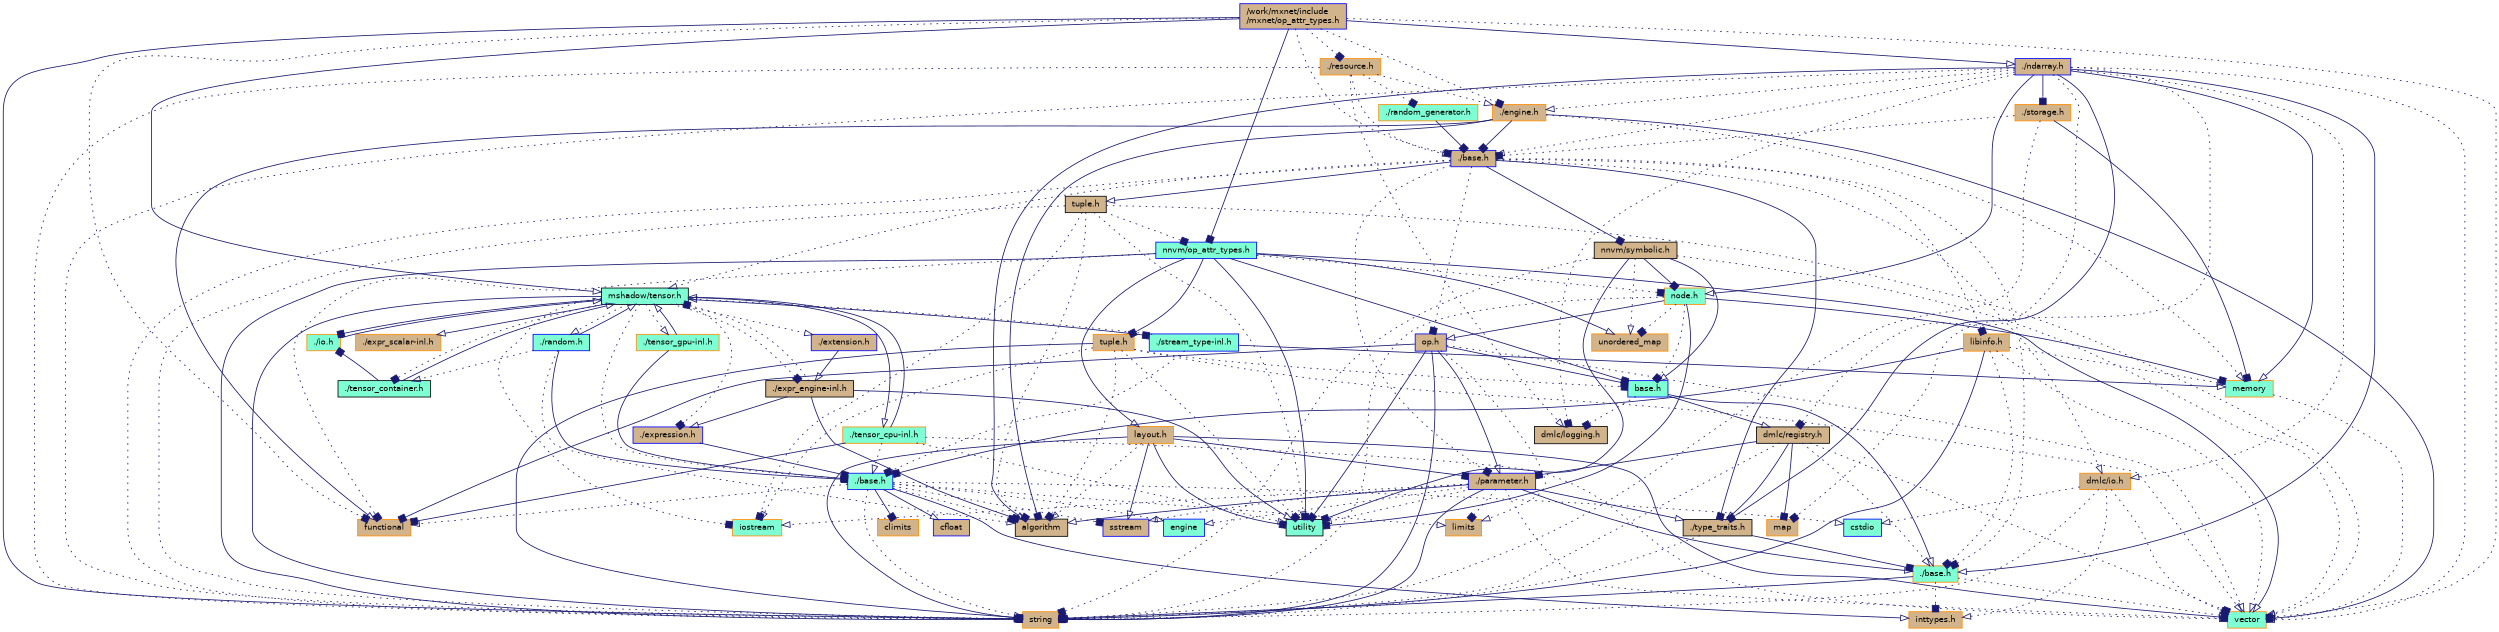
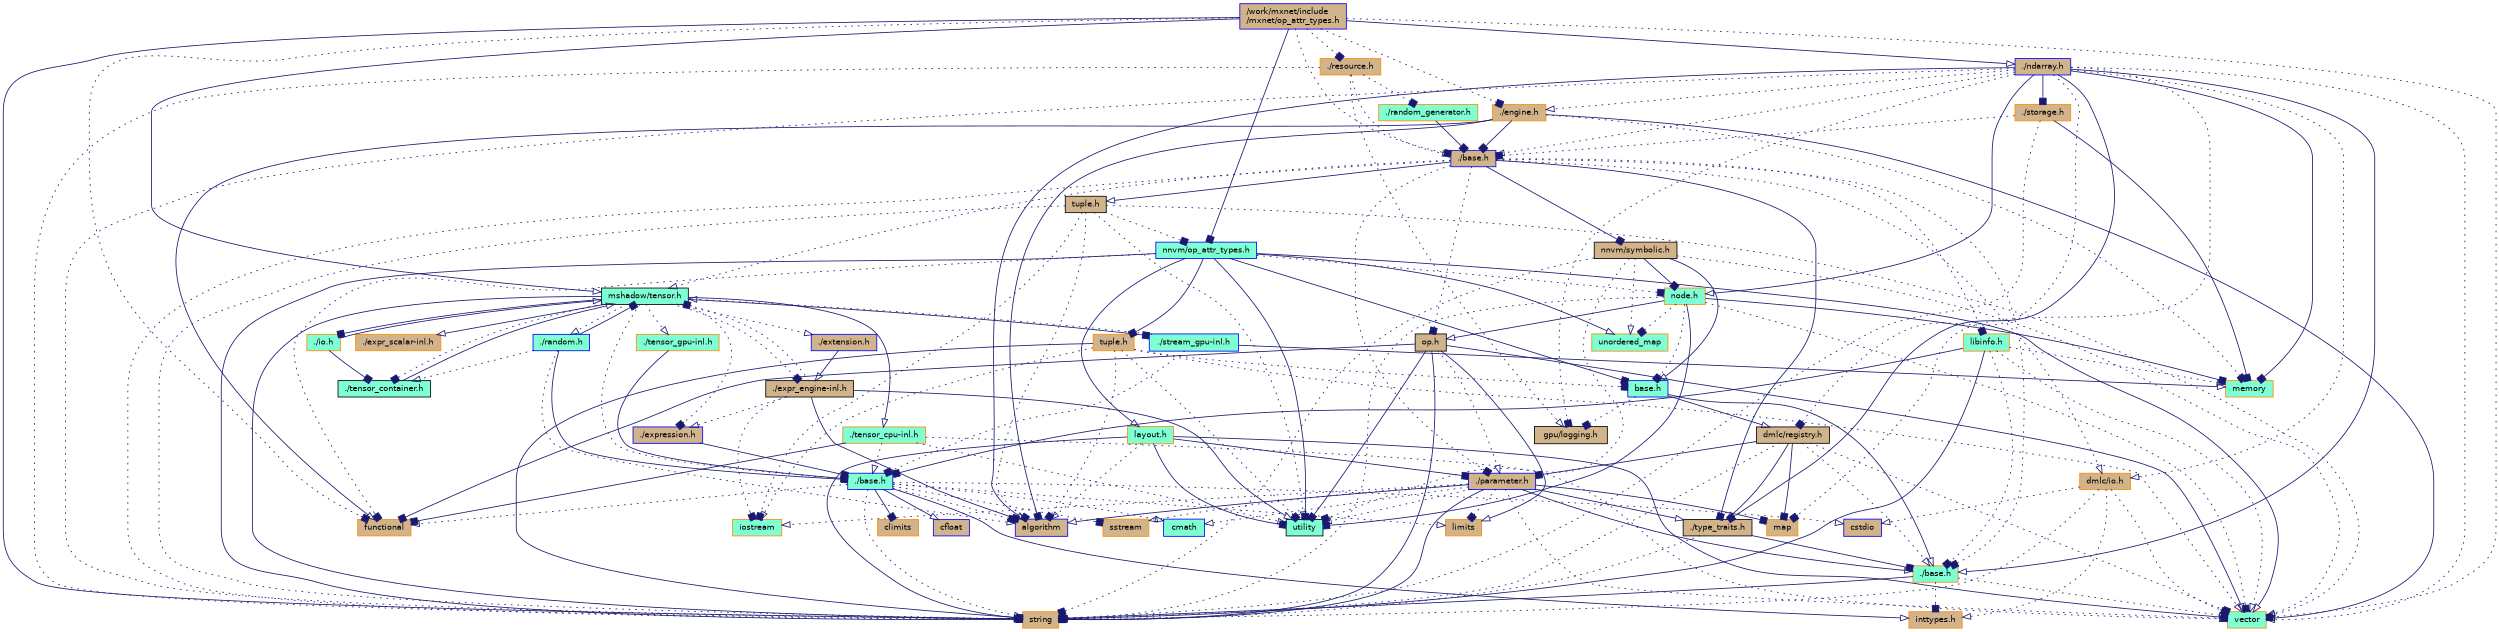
edge "./resource.h" -> "./engine.h": removed
edge "./ndarray.h" -> "memory": arrowhead onormal -> box
edge "./engine.h" -> "memory": arrowhead onormal -> box
edge "./tensor_cpu-inl.h" -> "mshadow/tensor.h": removed
edge "./random.h" -> "mshadow/tensor.h": arrowhead onormal -> box
edge "./tensor_gpu-inl.h" -> "mshadow/tensor.h": removed
node "./stream_type-inl.h": label "./stream_type-inl.h" -> "./stream_gpu-inl.h"
node "op.h": color blue -> black
node "unordered_map": fillcolor tan -> aquamarine
node "libinfo.h": fillcolor tan -> aquamarine
edge "op.h" -> "base.h": removed
edge "./tensor_container.h" -> "./io.h": reversed
edge "op.h" -> "./parameter.h": style solid -> dotted
edge "./expr_engine-inl.h" -> "./expression.h": style solid -> dotted
edge "op.h" -> "vector": style dotted -> solid
edge "mshadow/tensor.h" -> "iostream": now "./expr_engine-inl.h" -> "iostream"
node "layout.h": fillcolor tan -> aquamarine
node "dmlc/logging.h": label "dmlc/logging.h" -> "gpu/logging.h"
edge "op.h" -> "limits": style dotted -> solid
edge "nnvm/symbolic.h" -> "utility": style solid -> dotted
edge "layout.h" -> "sstream": removed
edge "./parameter.h" -> "map": added
edge "memory" -> "vector": now "node.h" -> "vector"
node "algorithm": color black -> blue
node "sstream": color blue -> darkorange
node "engine": label "engine" -> "cmath"
node "cstdio": fillcolor aquamarine -> tan
